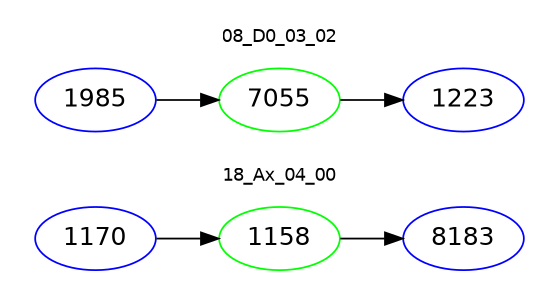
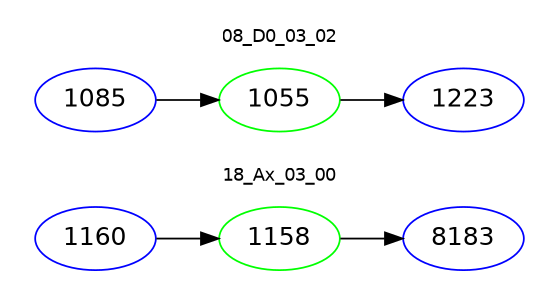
node "1985": label "1985" -> "1085"
node "7055": label "7055" -> "1055"
cluster "18_Ax_04_00": label "18_Ax_04_00" -> "18_Ax_03_00"
node "1170": label "1170" -> "1160"
